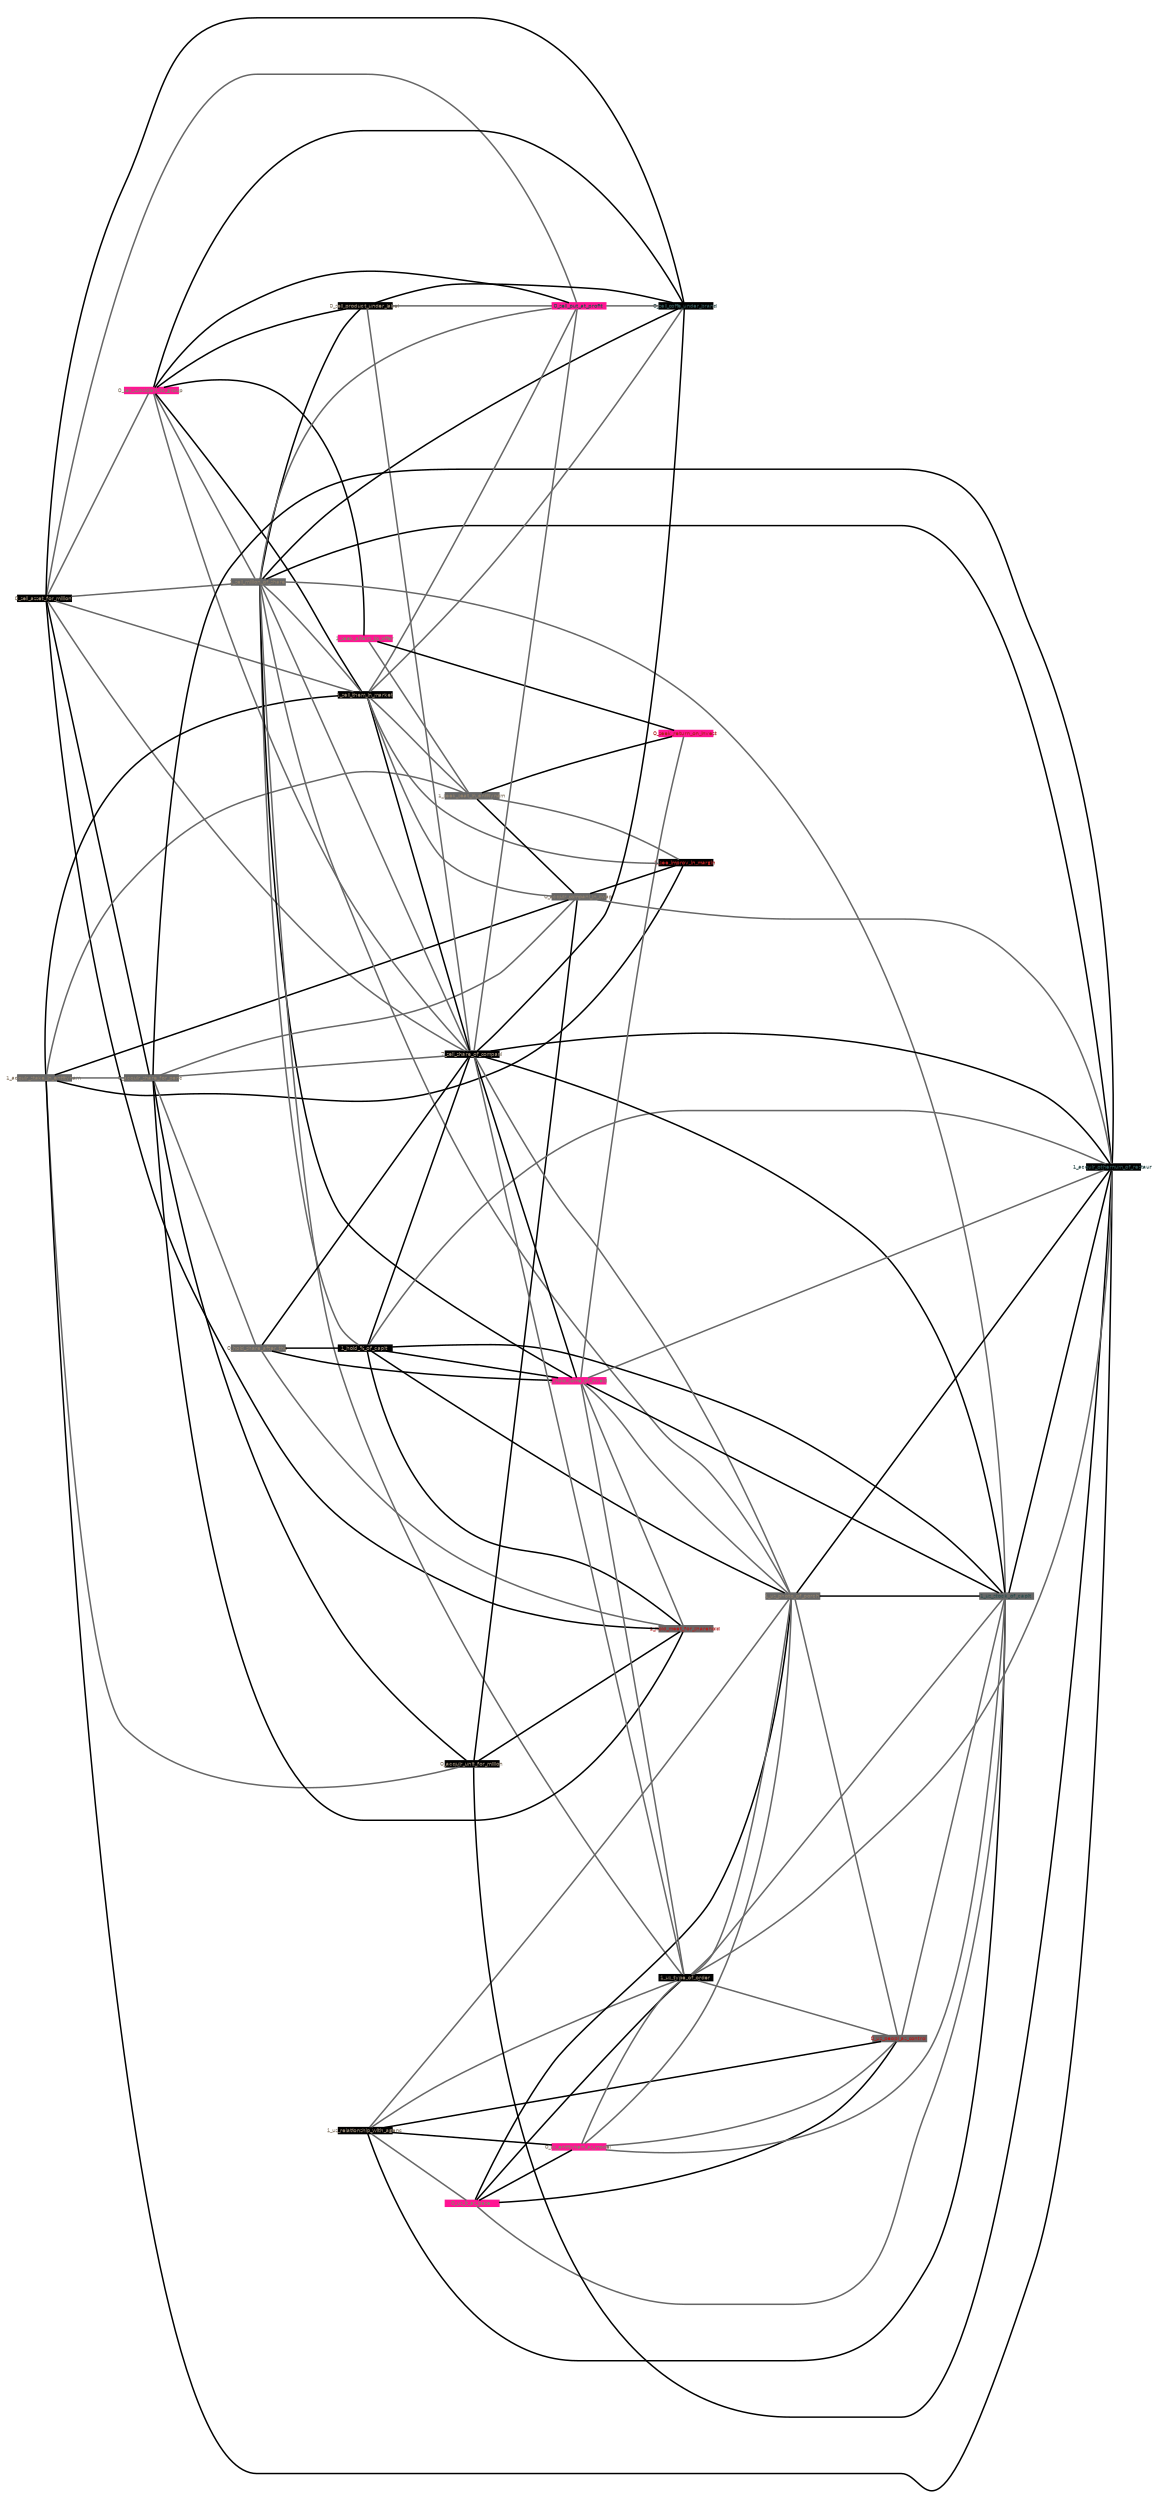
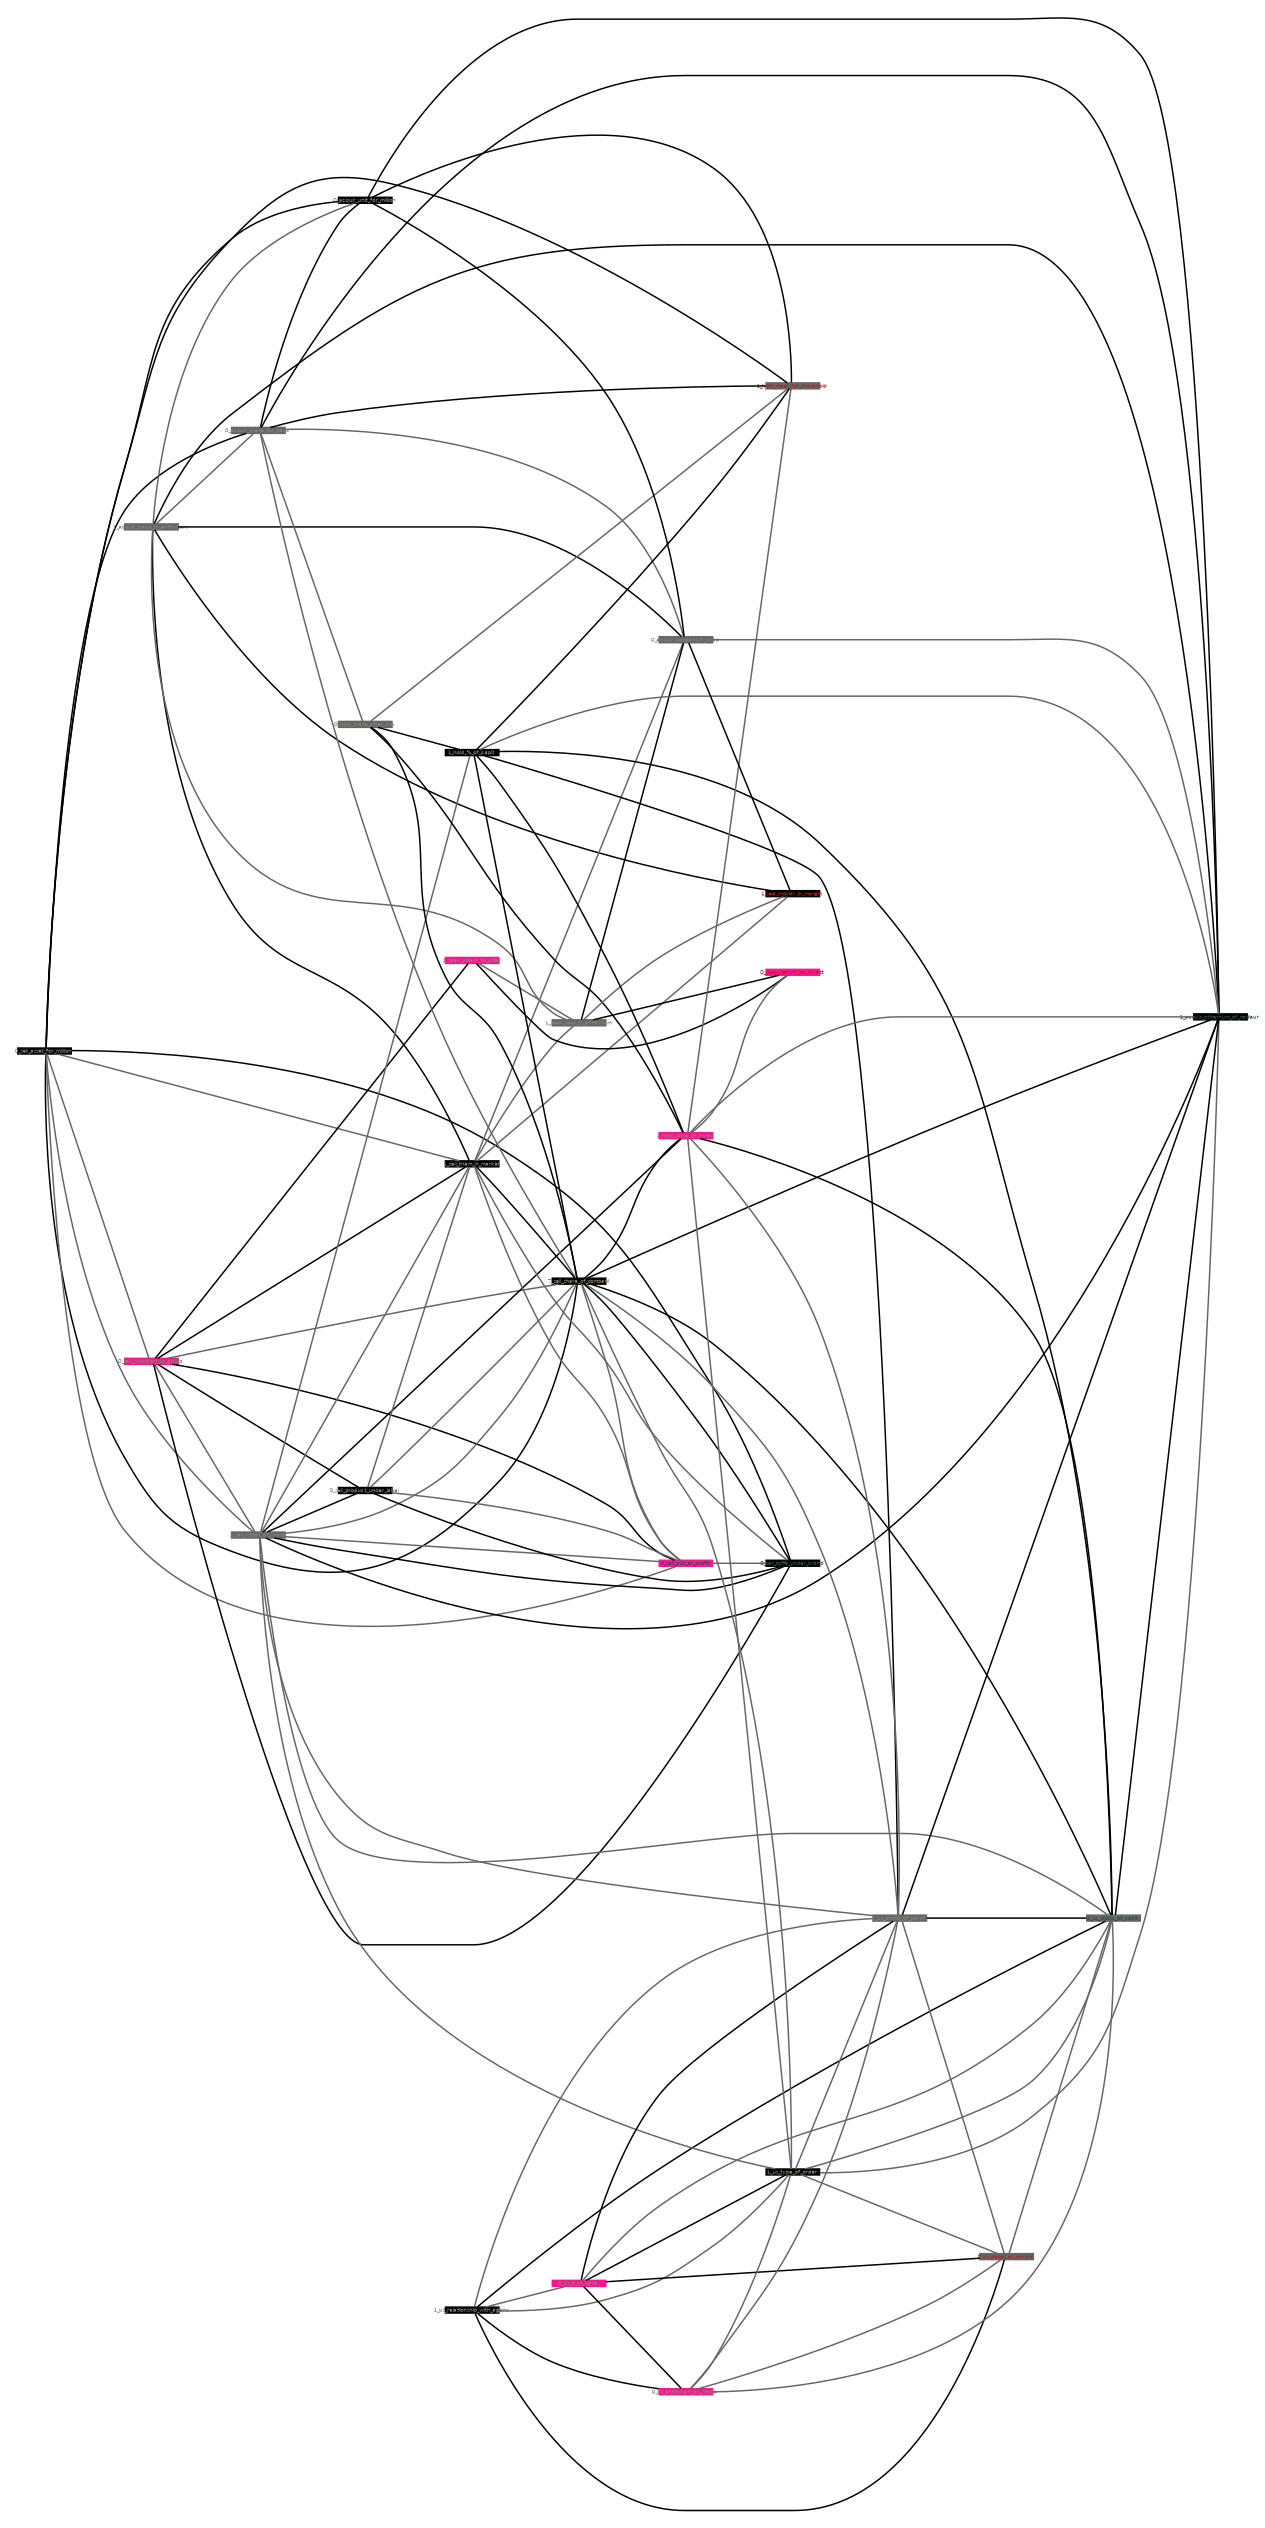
edge "0_acquir_unit_for_million" -- "0_sell_asset_for_million": added
edge "0_sell_asset_for_million" -- "7_sell_share_of_compani": color gray40 -> black
edge "1_sell_them_in_market" -- "0_sell_product_under_label": added
